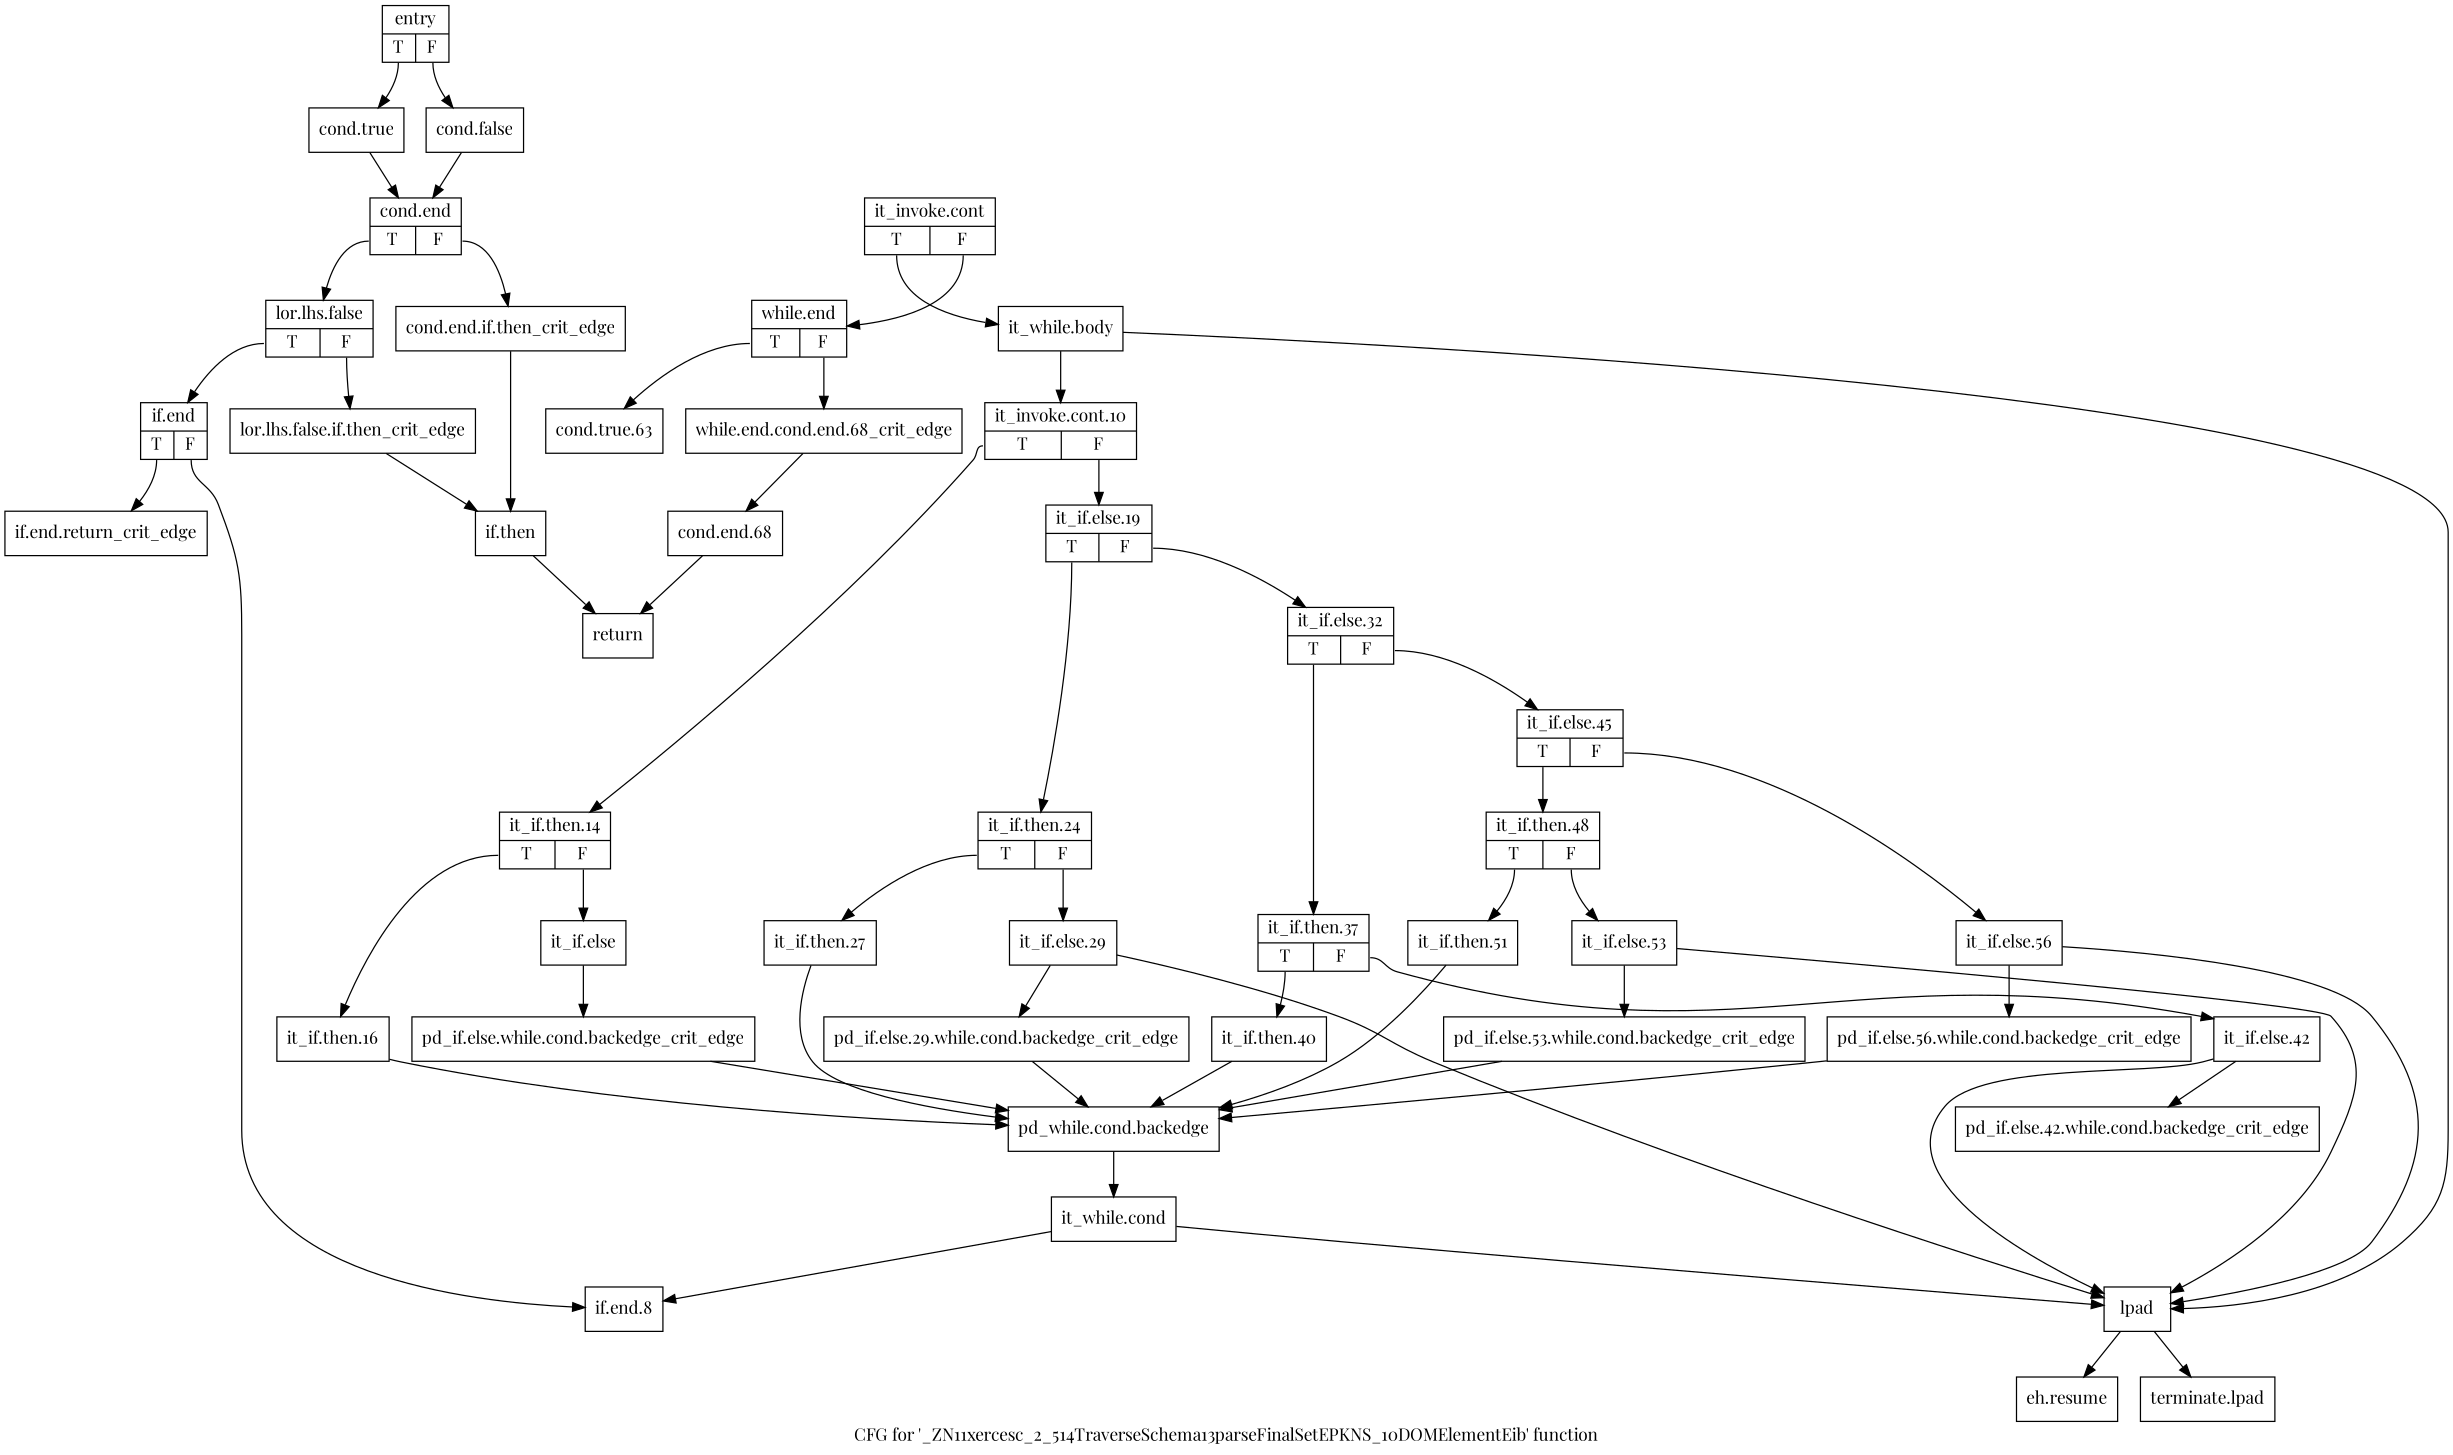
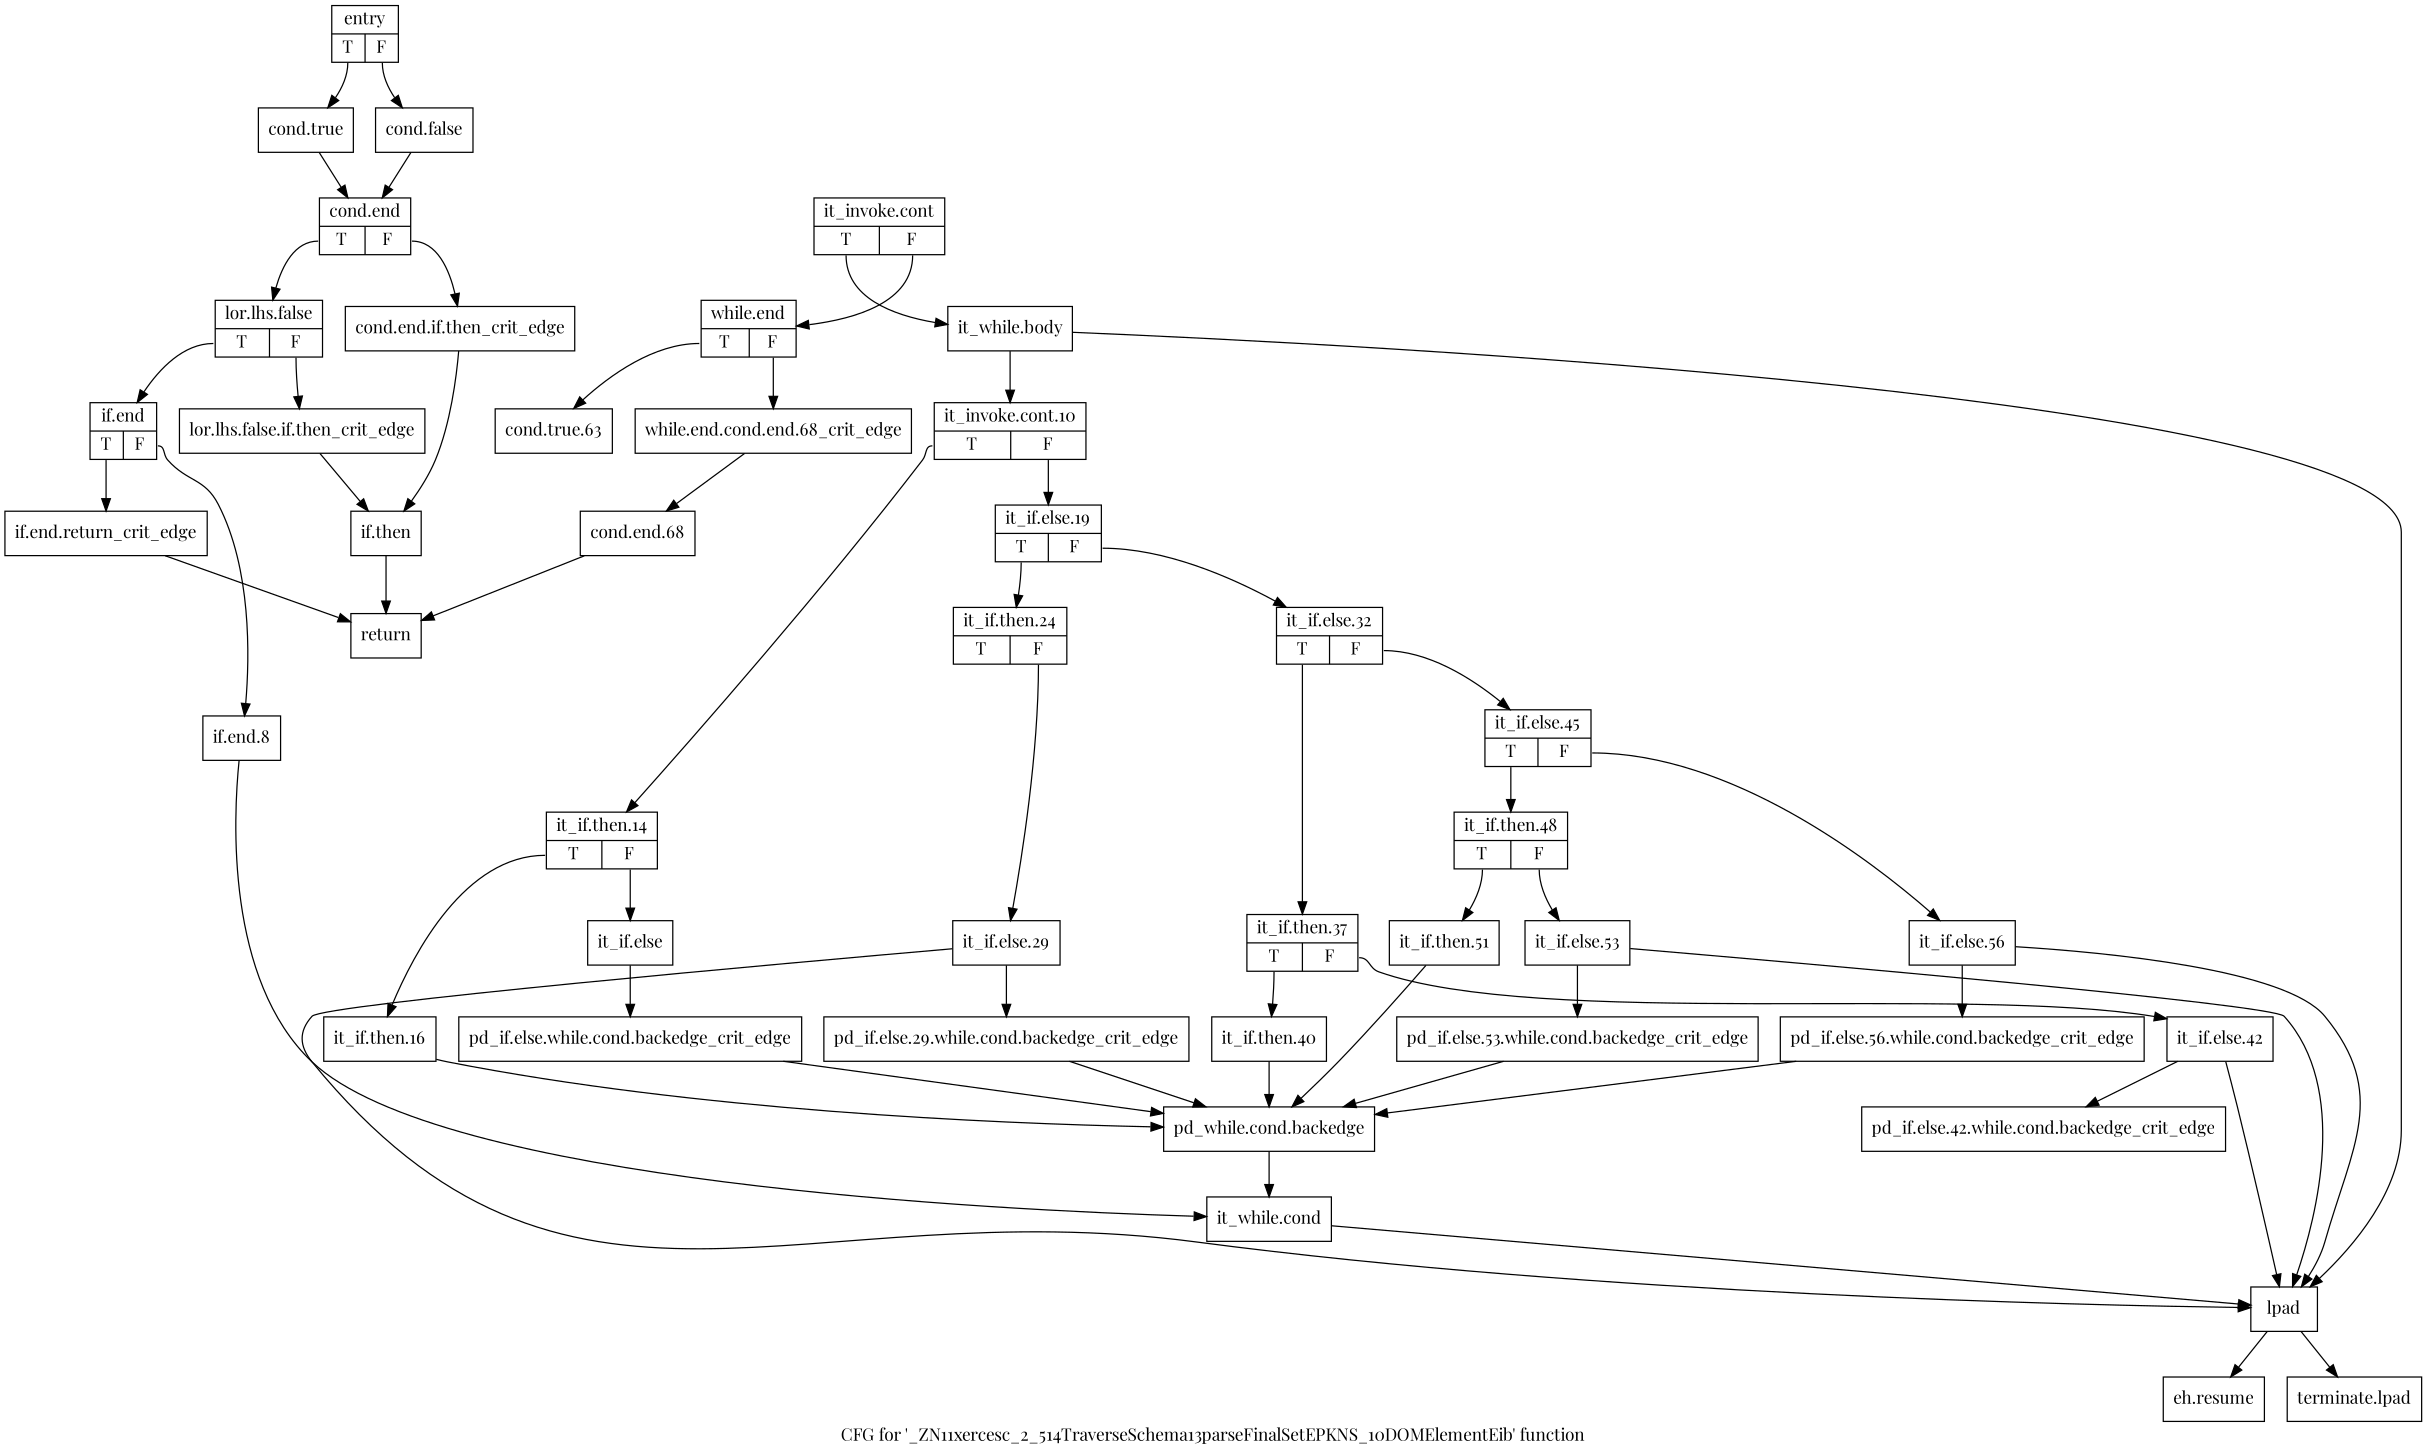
edge "if.end.return_crit_edge" -> "return": added
node "it_if.then.27": removed
edge "it_while.cond" -> "if.end.8": reversed
